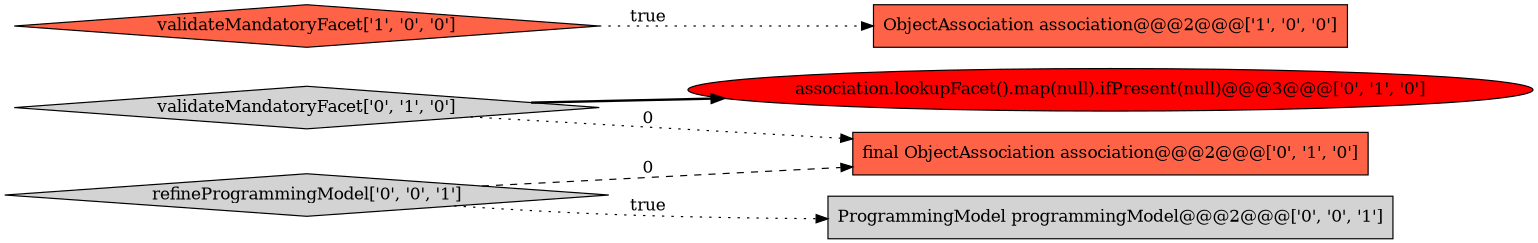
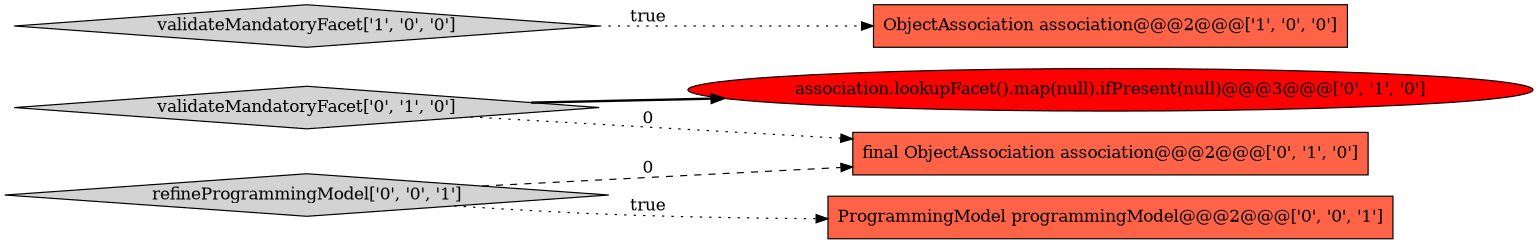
node "validateMandatoryFacet['1', '0', '0']": fillcolor tomato -> lightgray
node "ProgrammingModel programmingModel@@@2@@@['0', '0', '1']": fillcolor lightgray -> tomato
